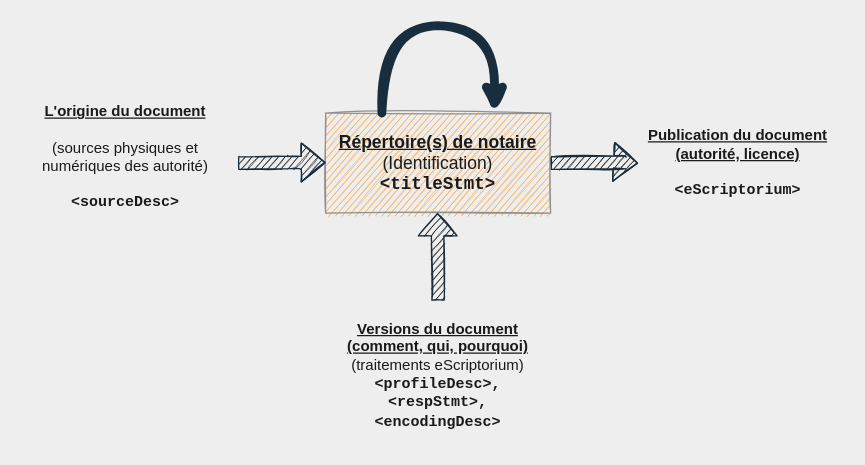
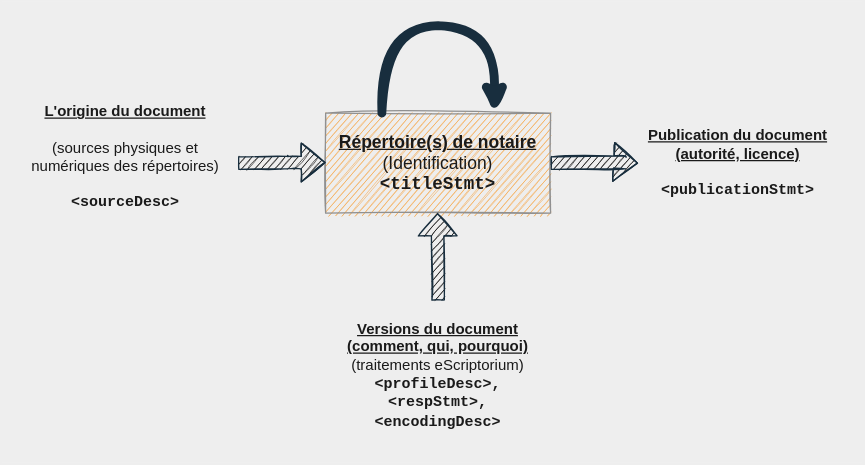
node "Publication du document (autorité, licence) <eScriptorium>": label "Publication du document (autorité, licence) <eScriptorium>" -> "Publication du document (autorité, licence) <publicationStmt>"
node "L'origine du document (sources physiques et numériques des autorité) <sourceDesc>": label "L'origine du document (sources physiques et numériques des autorité) <sourceDesc>" -> "L'origine du document (sources physiques et numériques des répertoires) <sourceDesc>"
